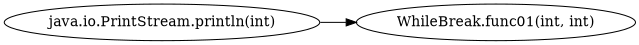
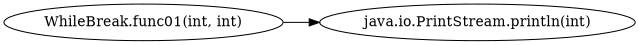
edge "java.io.PrintStream.println(int)" -> "WhileBreak.func01(int, int)": reversed
